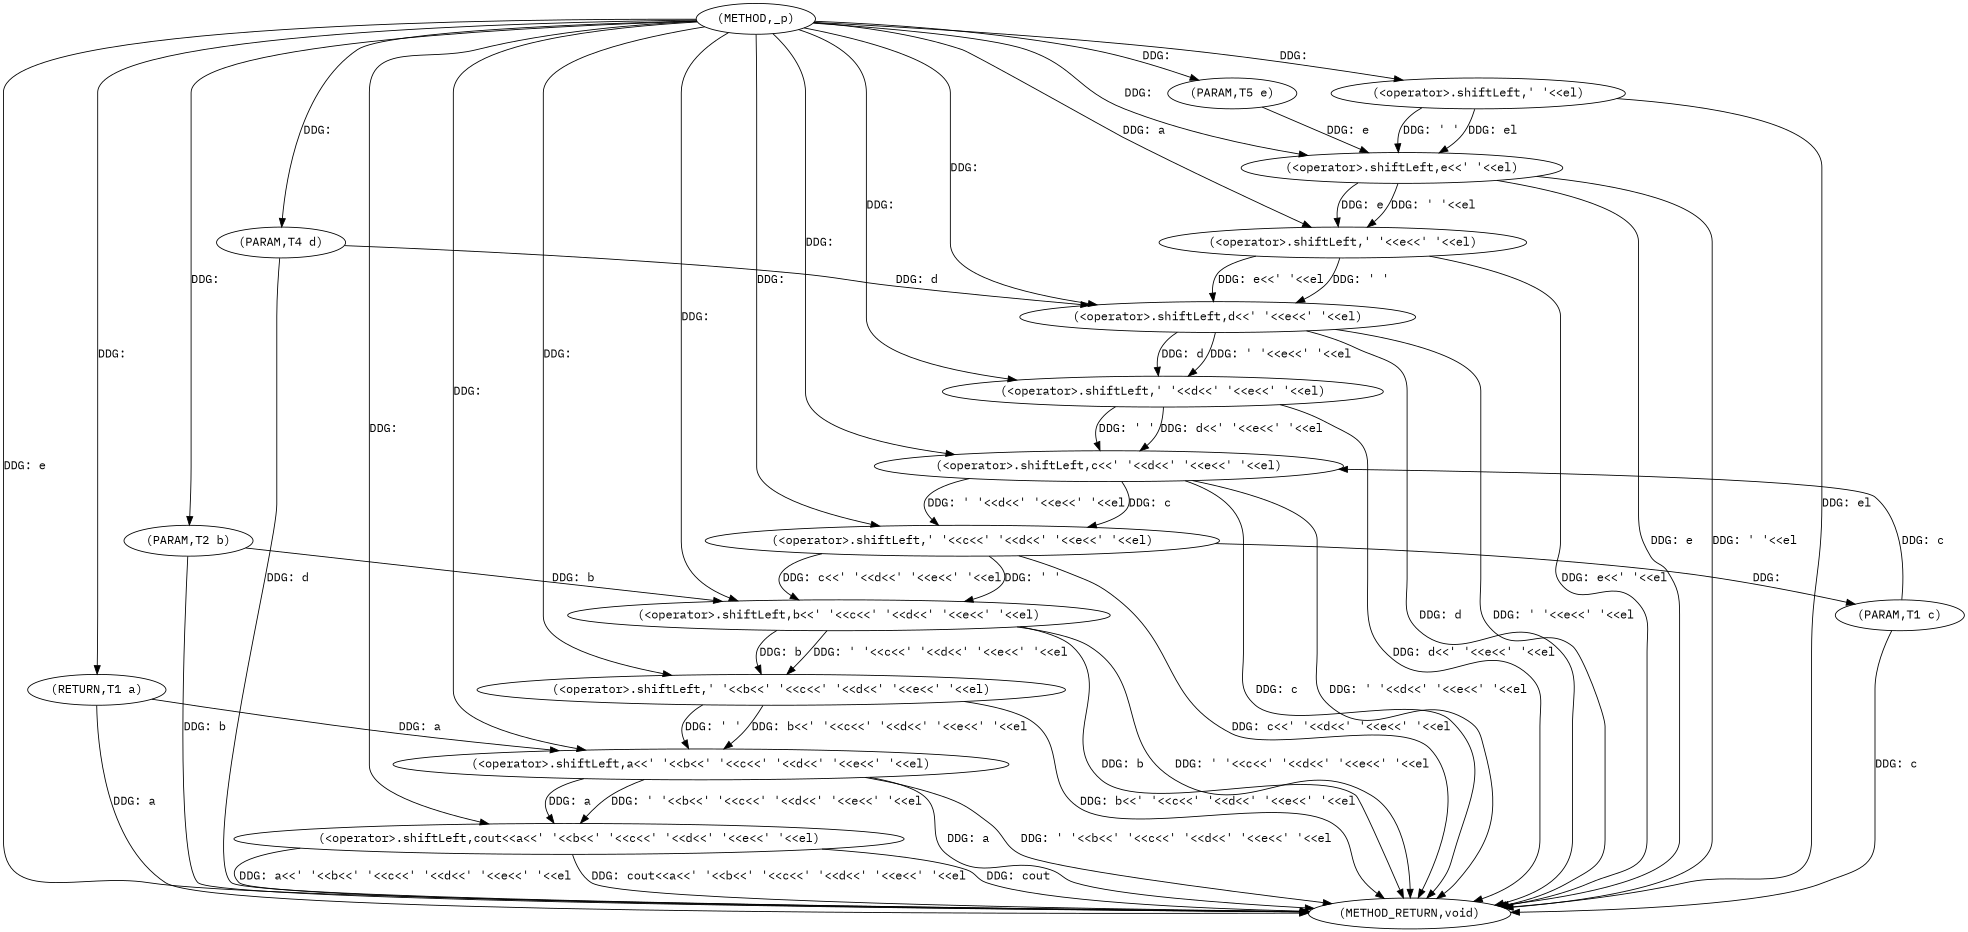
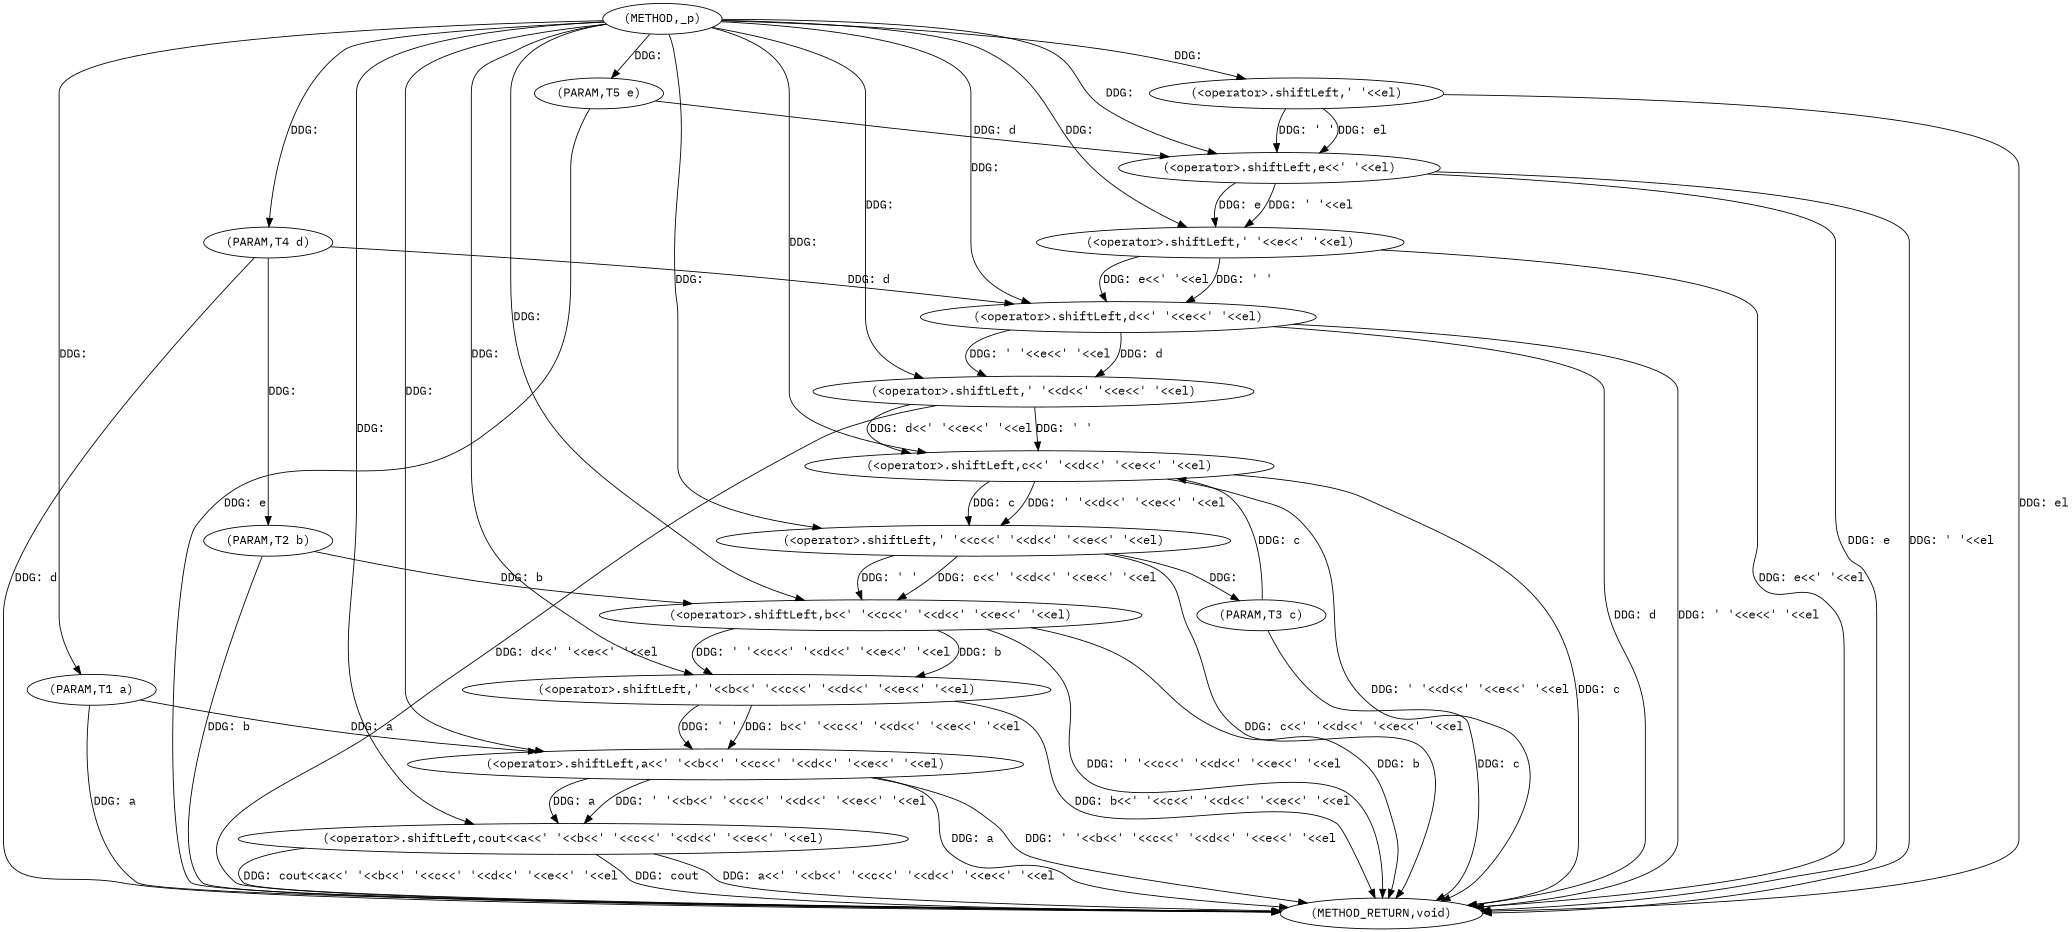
edge "(METHOD,_p)" -> "(PARAM,T2 b)": now "(PARAM,T4 d)" -> "(PARAM,T2 b)"
edge "(METHOD,_p)" -> "(<operator>.shiftLeft,' '<<e<<' '<<el)": label "DDG: a" -> "DDG: "
edge "(PARAM,T5 e)" -> "(<operator>.shiftLeft,e<<' '<<el)": label "DDG: e" -> "DDG: d"
node "(PARAM,T1 c)": label "(PARAM,T1 c)" -> "(PARAM,T3 c)"
node "(RETURN,T1 a)": label "(RETURN,T1 a)" -> "(PARAM,T1 a)"
edge "(METHOD,_p)" -> "(METHOD_RETURN,void)": now "(PARAM,T5 e)" -> "(METHOD_RETURN,void)"
